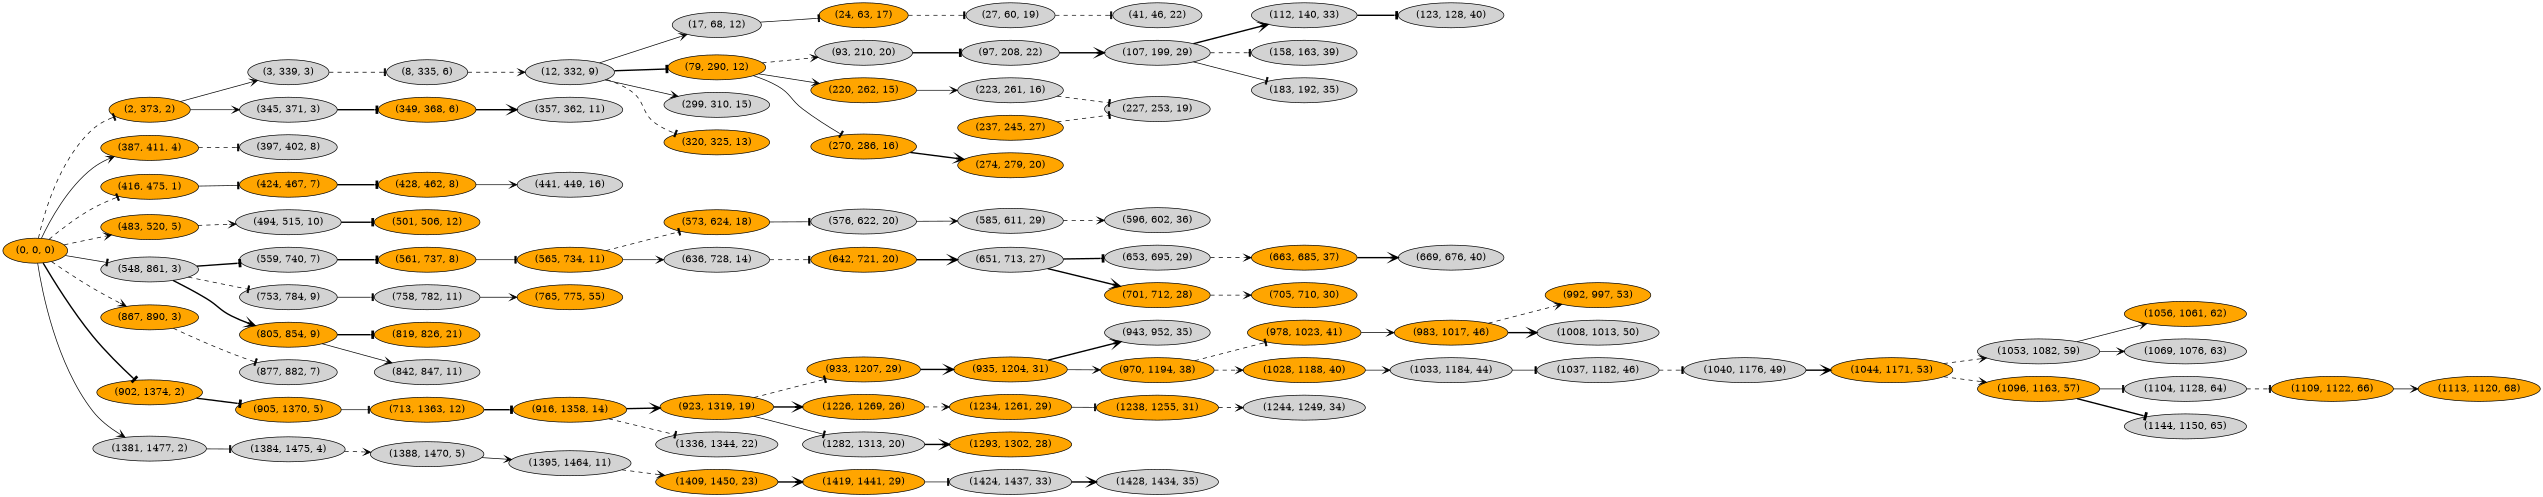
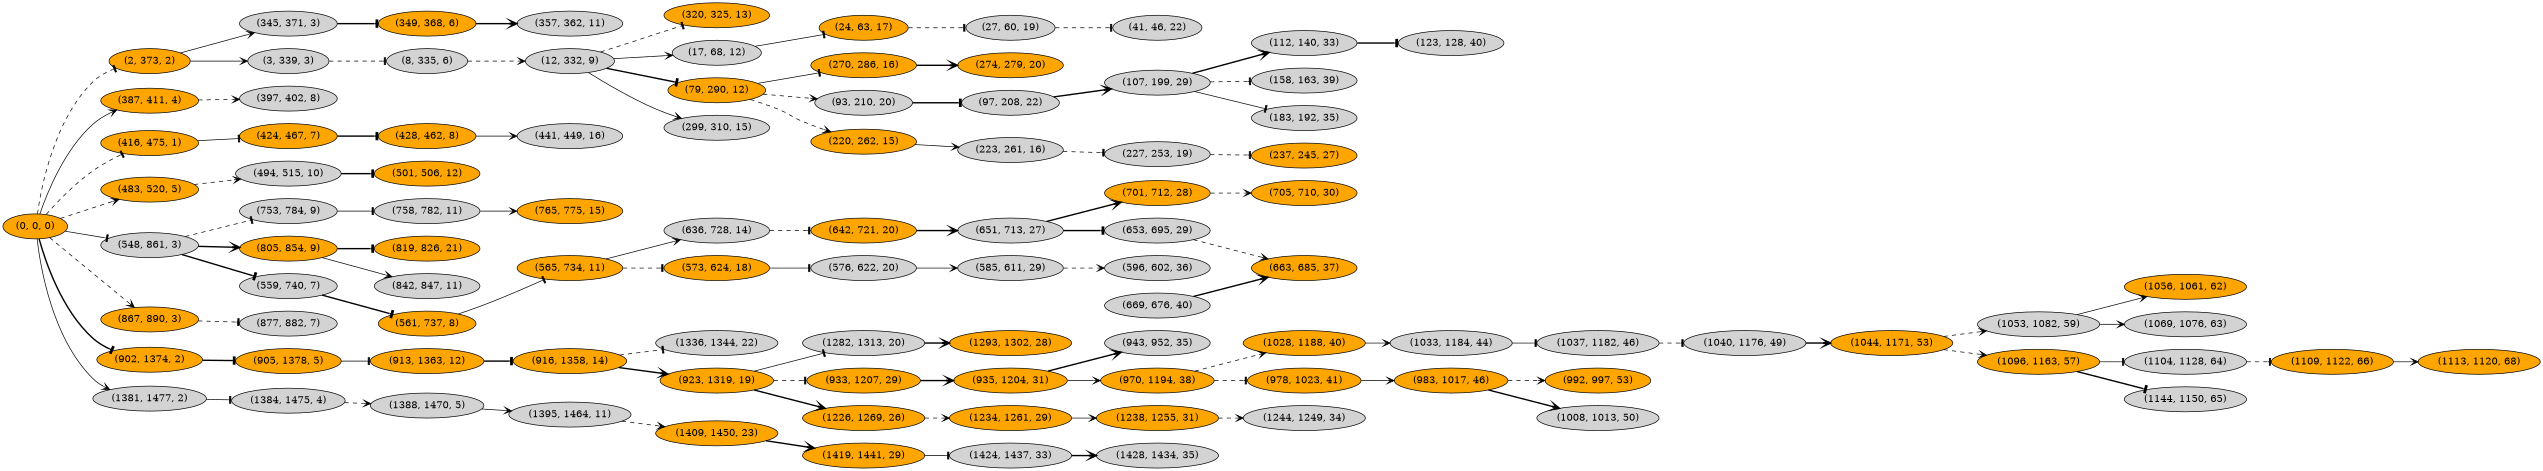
edge "(79, 290, 12)" -> "(220, 262, 15)": style solid -> dashed
edge "(237, 245, 27)" -> "(227, 253, 19)": reversed
edge "(387, 411, 4)" -> "(397, 402, 8)": arrowhead tee -> vee
edge "(663, 685, 37)" -> "(669, 676, 40)": reversed
node "(765, 775, 55)": label "(765, 775, 55)" -> "(765, 775, 15)"
edge "(1234, 1261, 29)" -> "(1238, 1255, 31)": arrowhead tee -> vee
node "(905, 1370, 5)": label "(905, 1370, 5)" -> "(905, 1378, 5)"
node "(713, 1363, 12)": label "(713, 1363, 12)" -> "(913, 1363, 12)"
